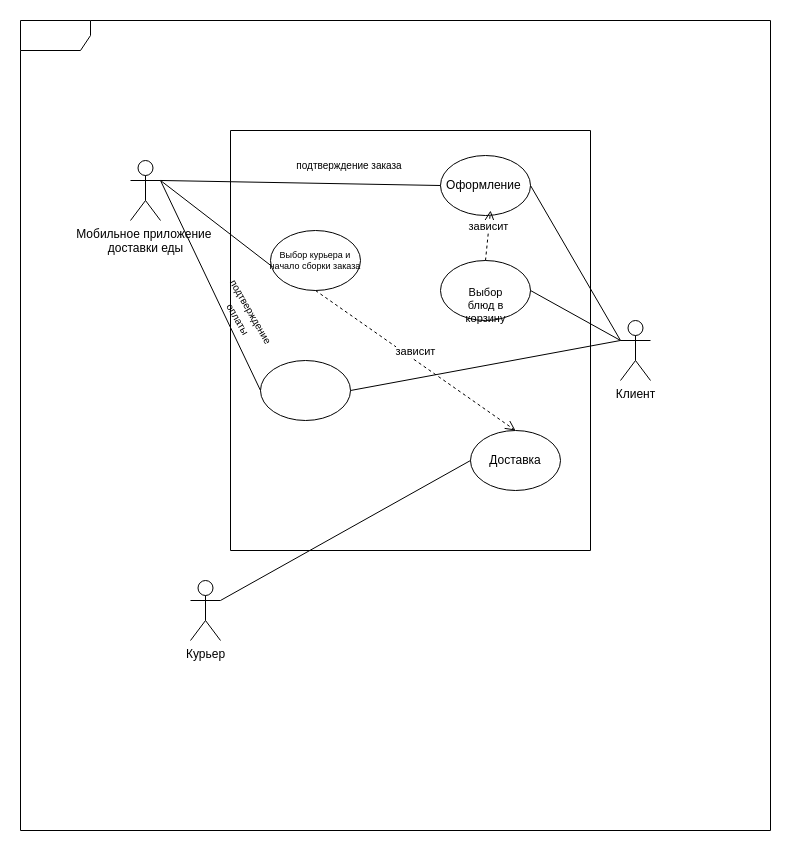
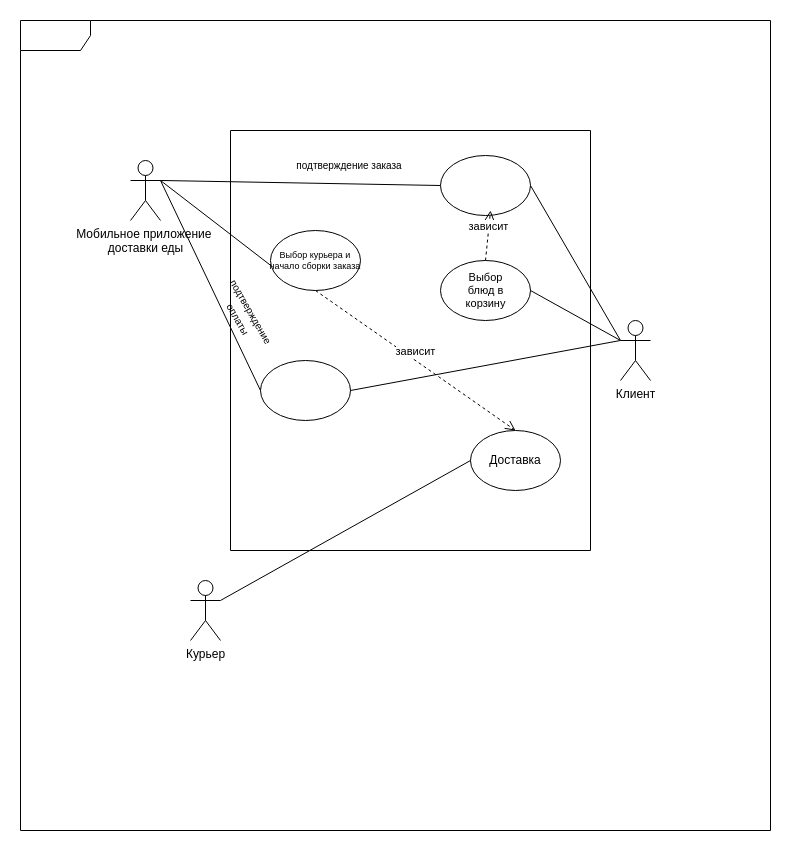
node "Оформление": removed
node "Выбор блюд в корзину": moved (486, 306) -> (486, 291)
